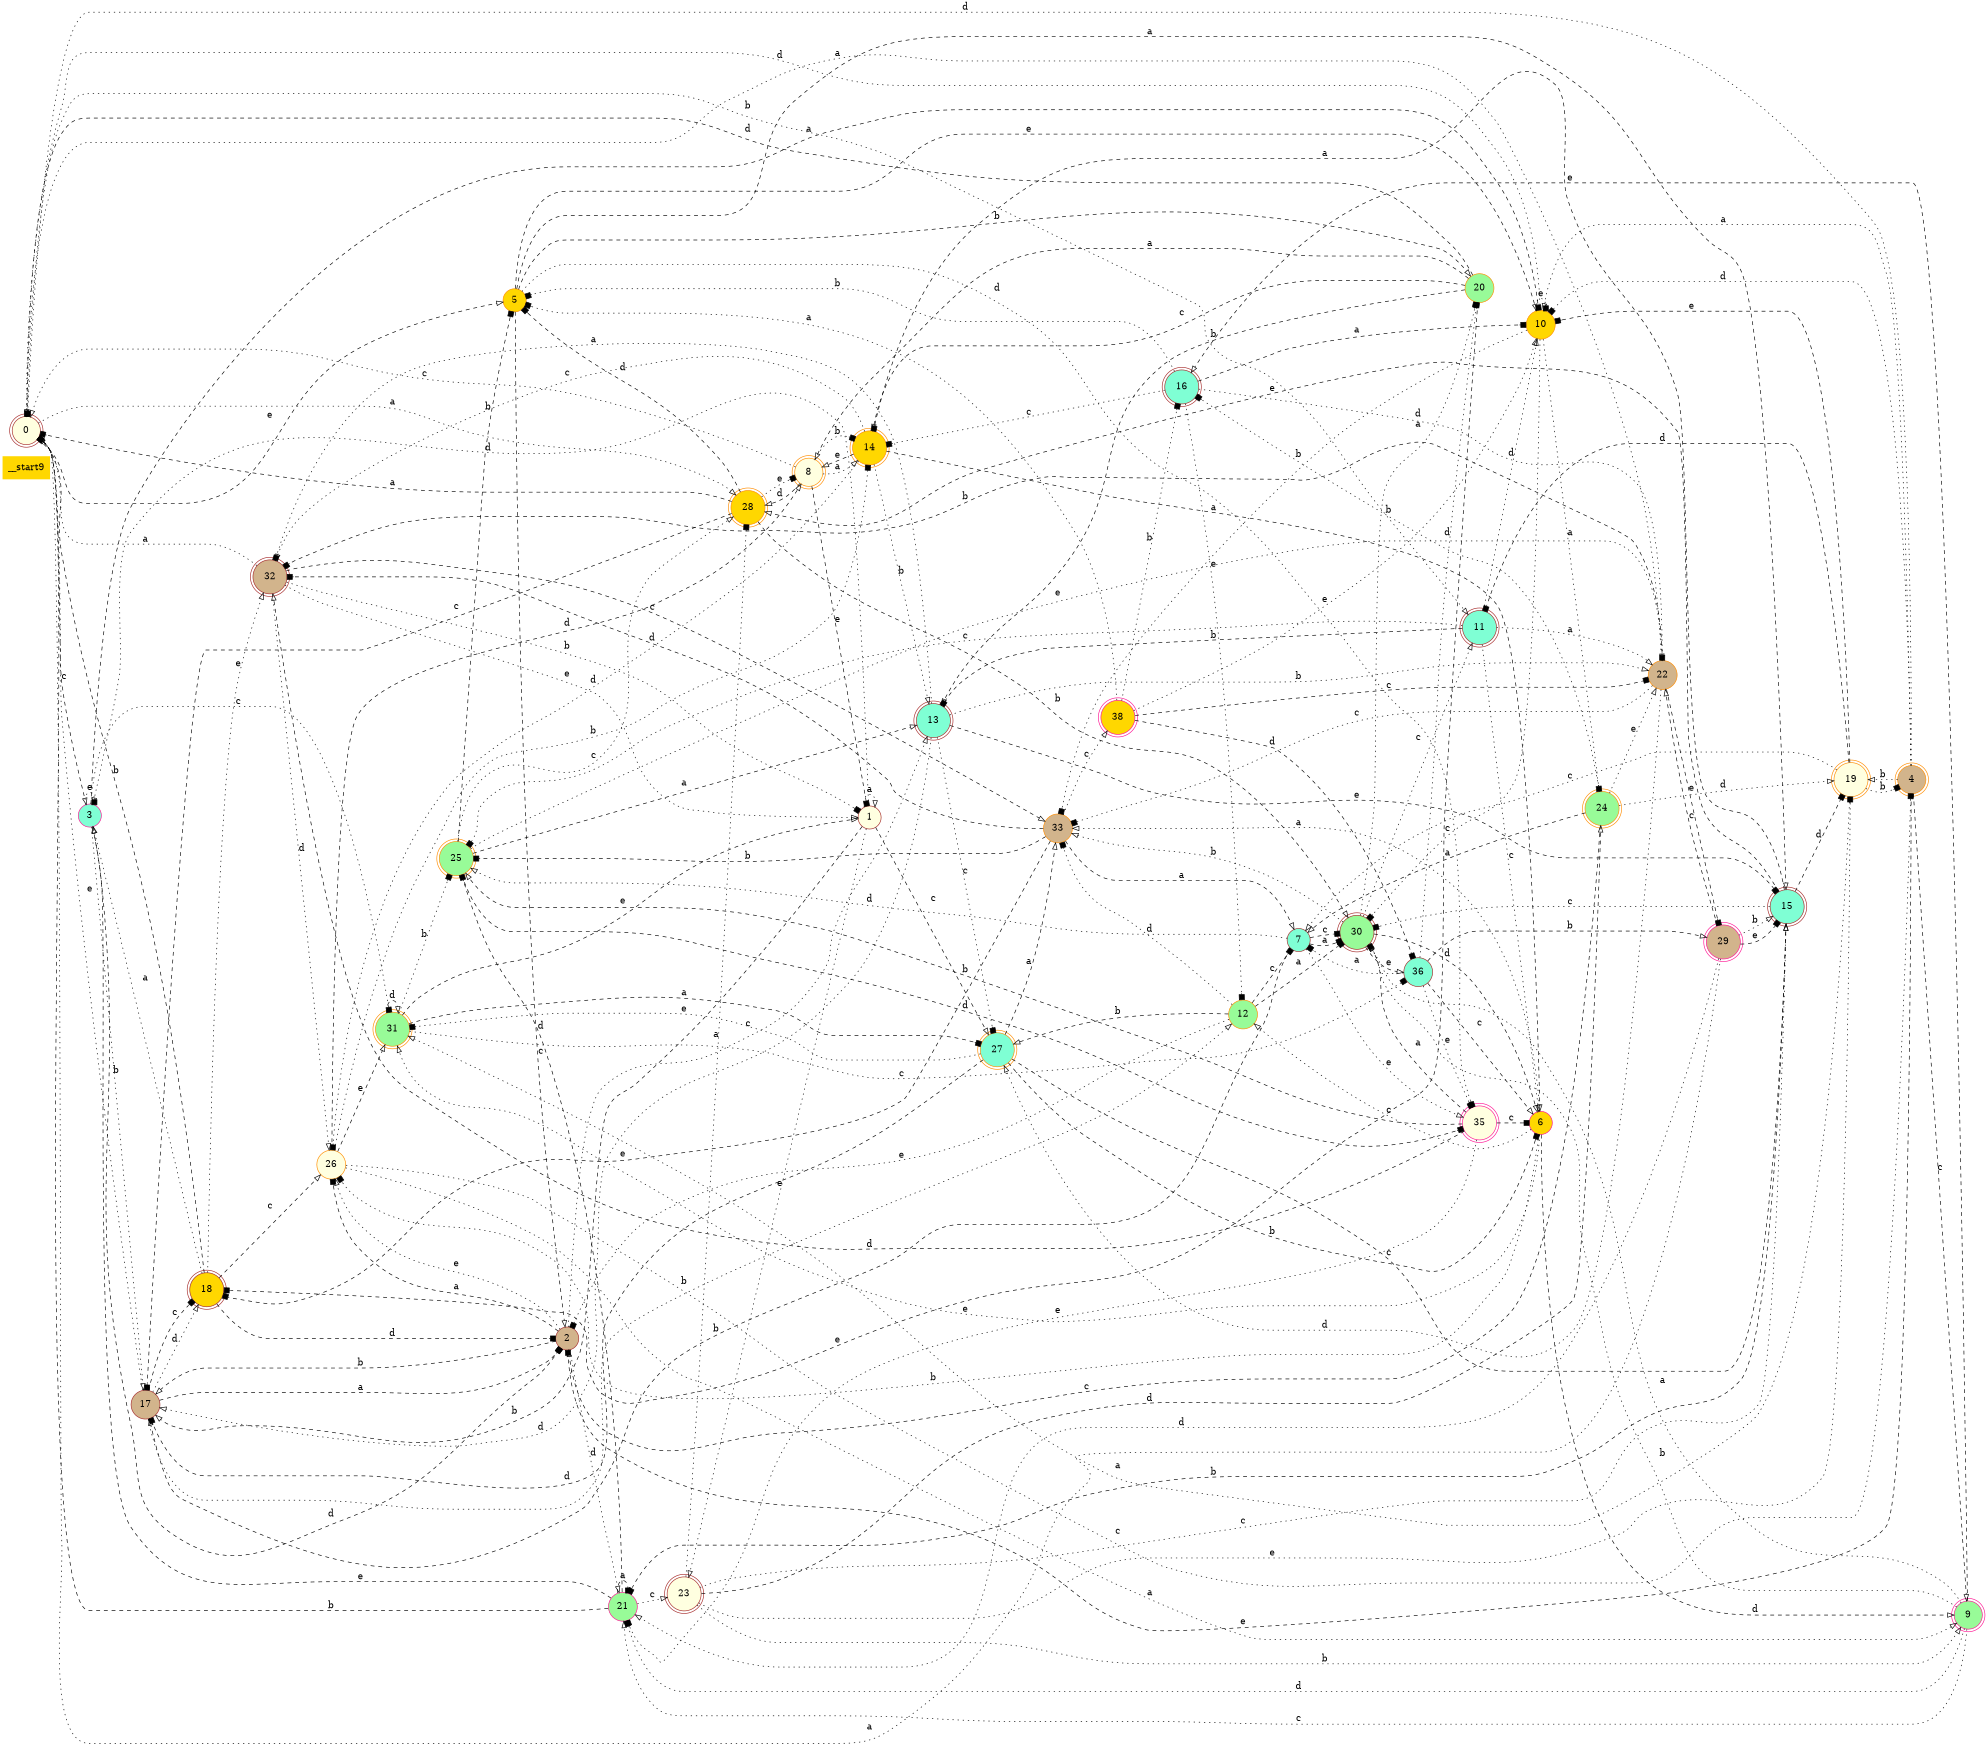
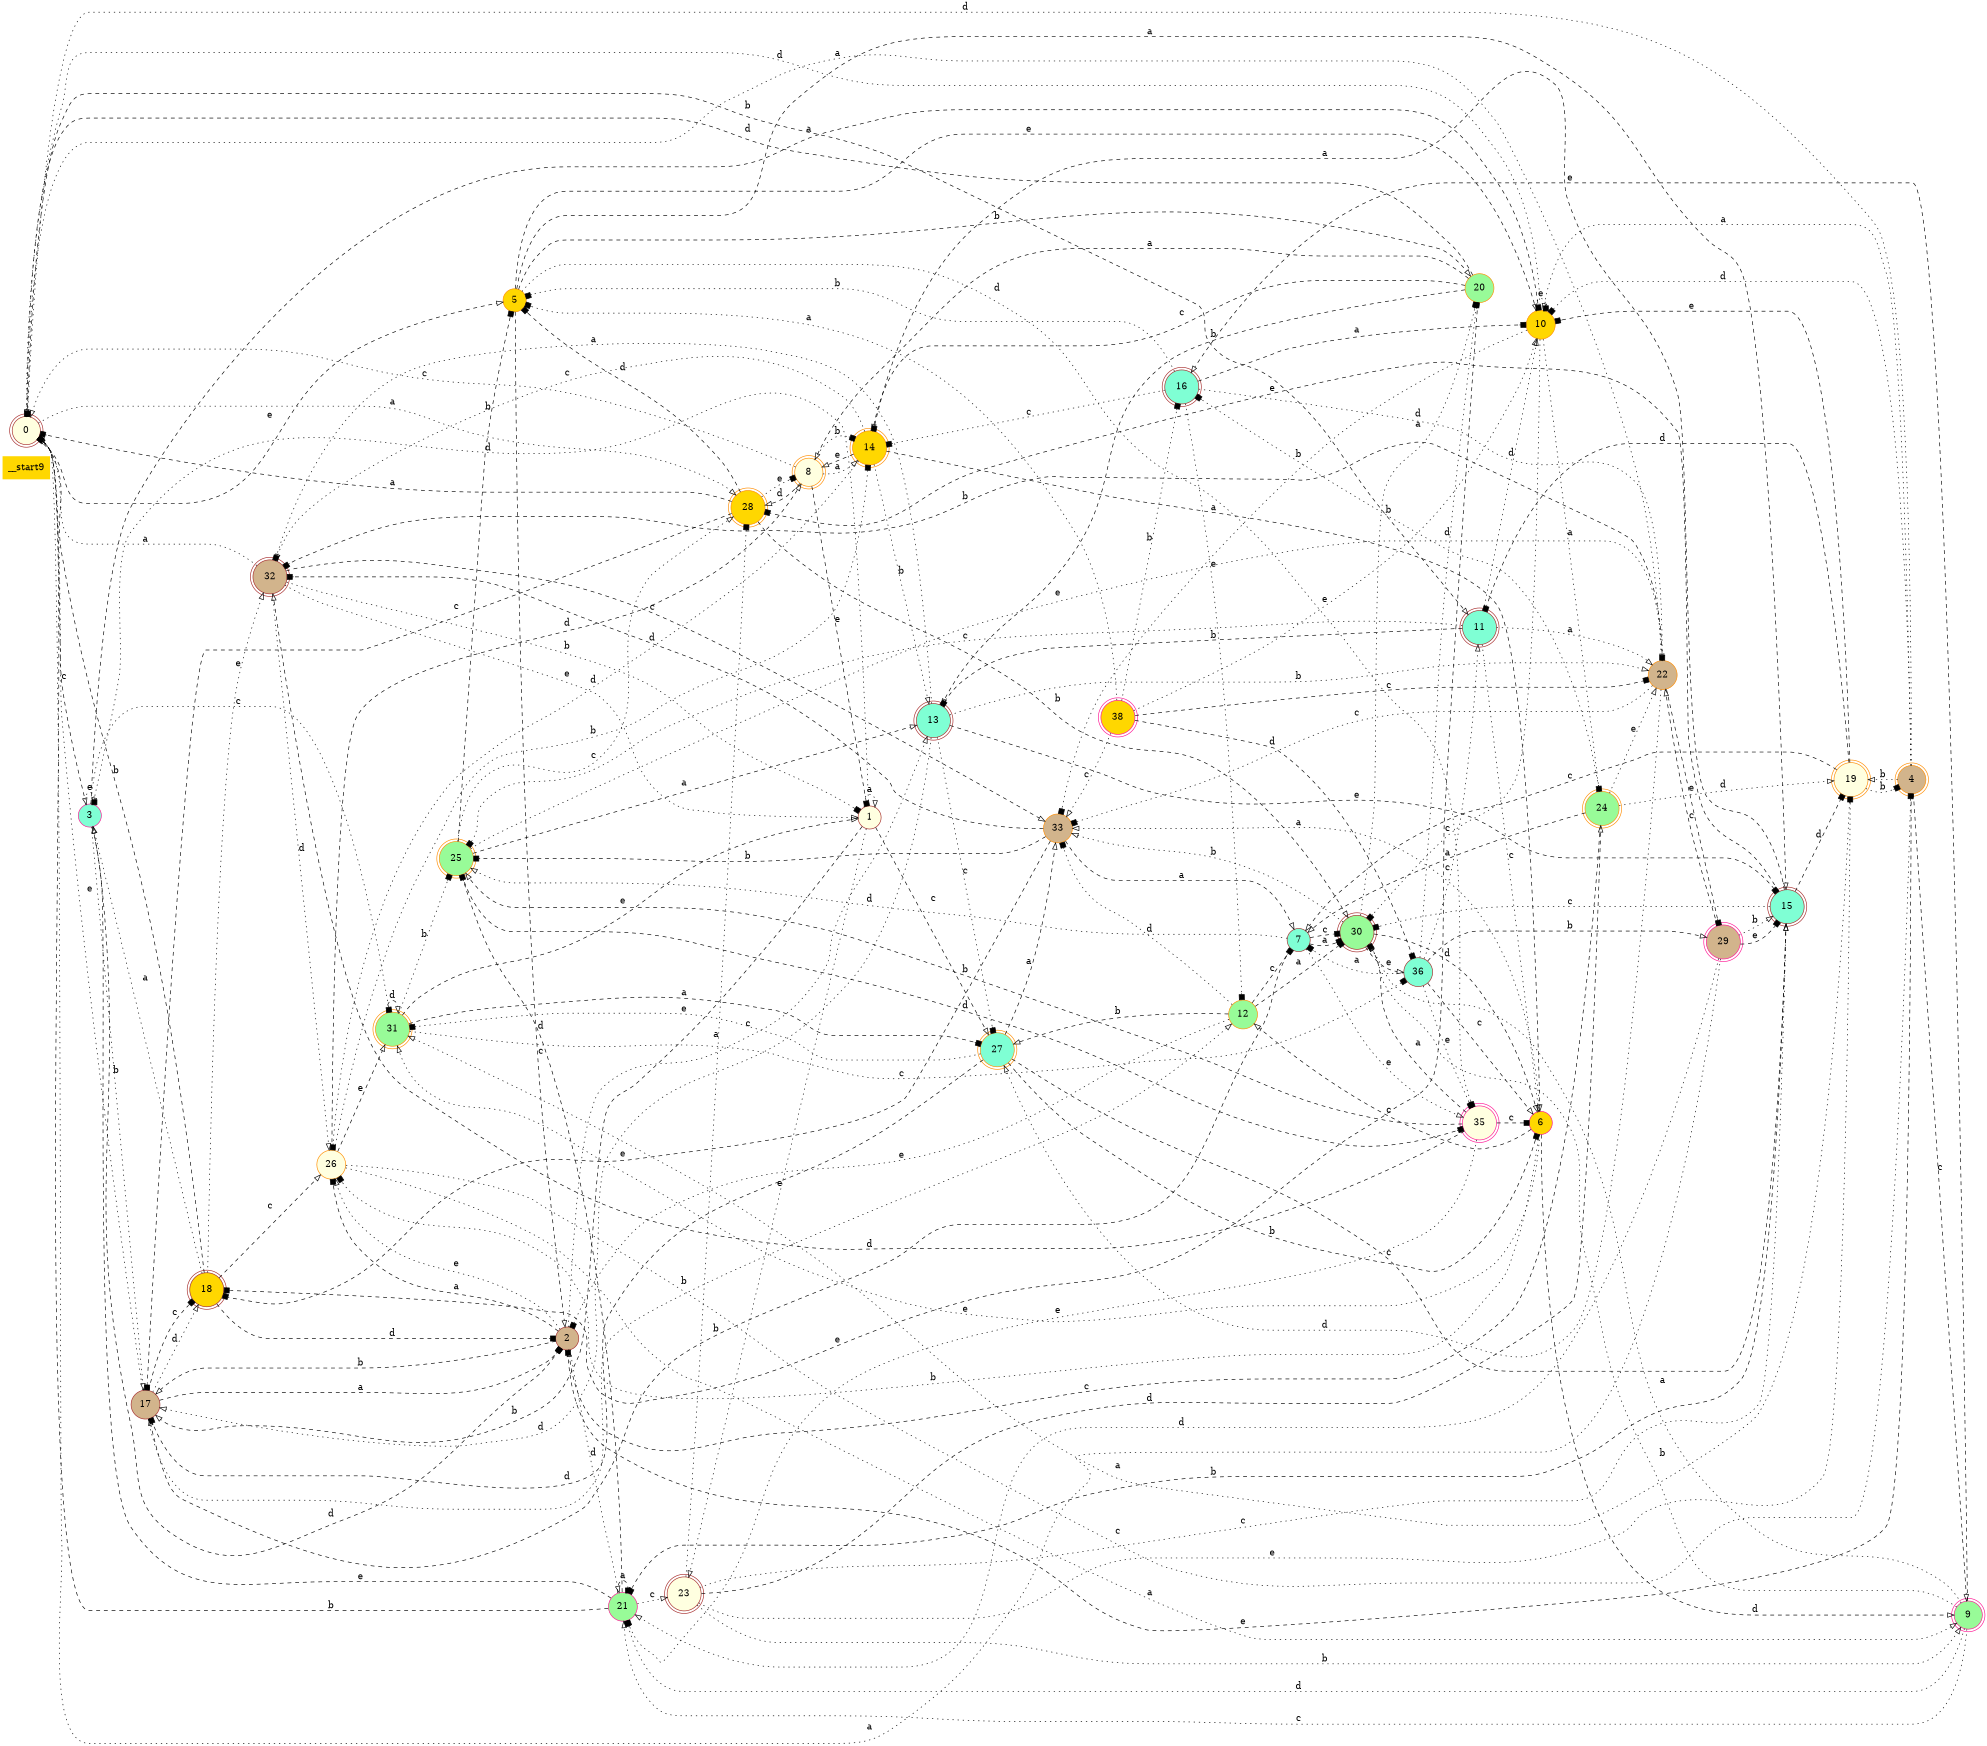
edge "0" -> "11": style dotted -> dashed
edge "15" -> "28": arrowhead onormal -> box
edge "33" -> "38": reversed
edge "30" -> "11": now "36" -> "11"
edge "19" -> "7": style dotted -> dashed
edge "6" -> "12": style dotted -> dashed
